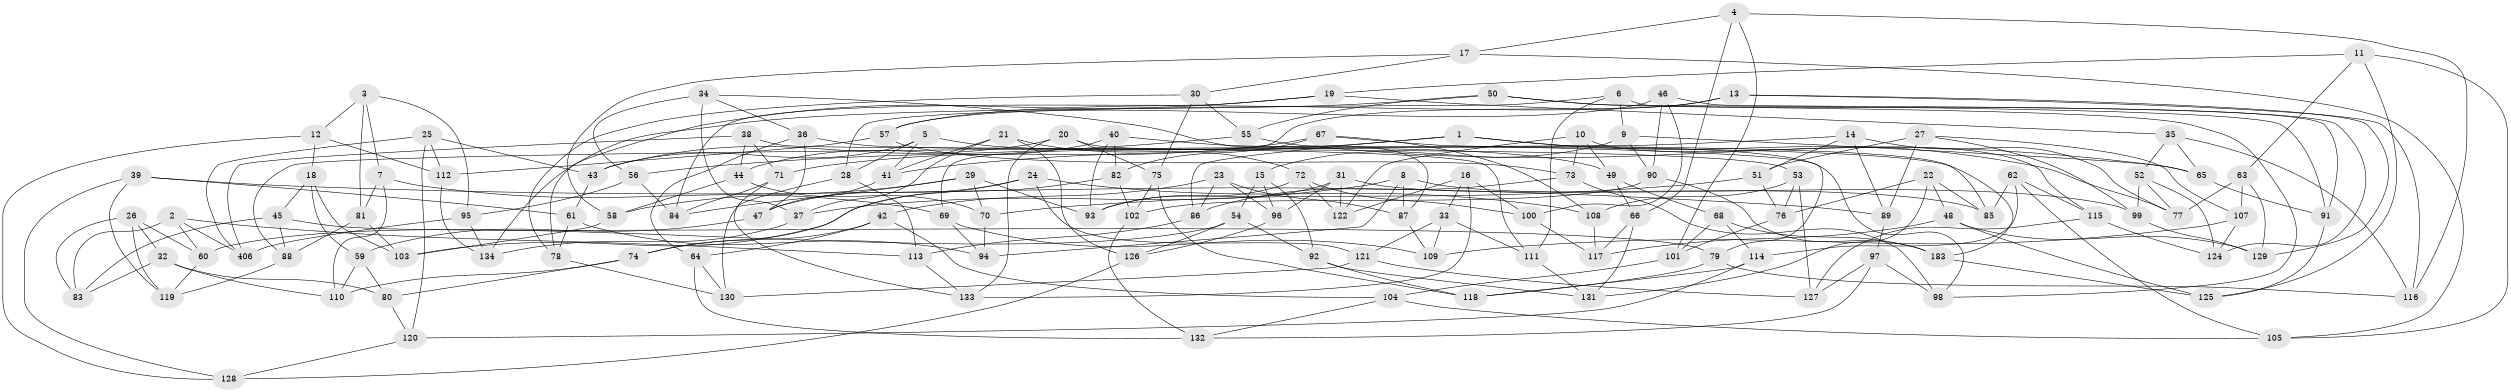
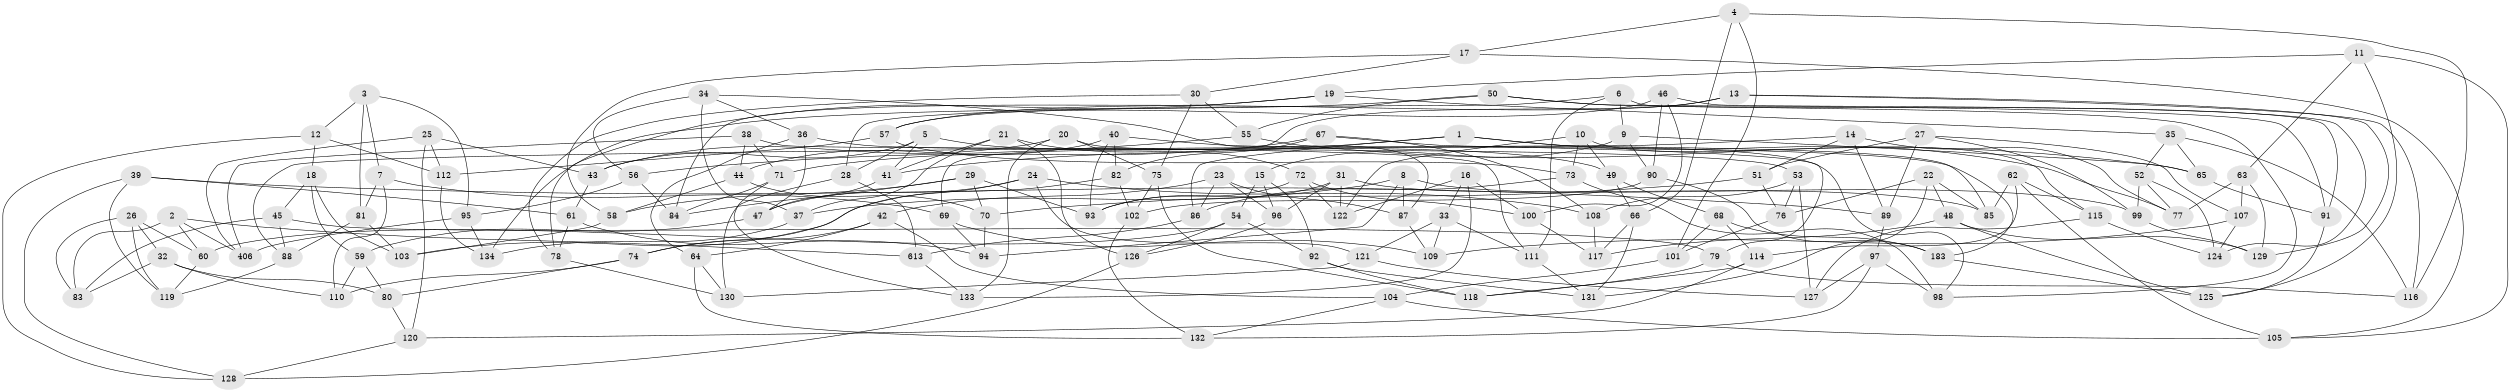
node "113": label "113" -> "613"
